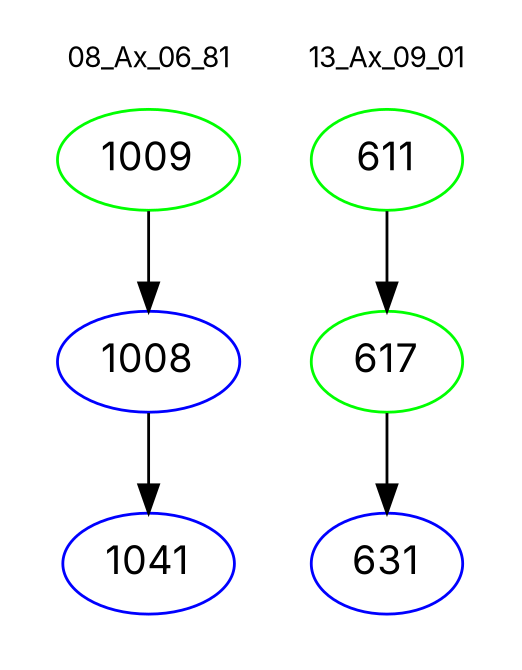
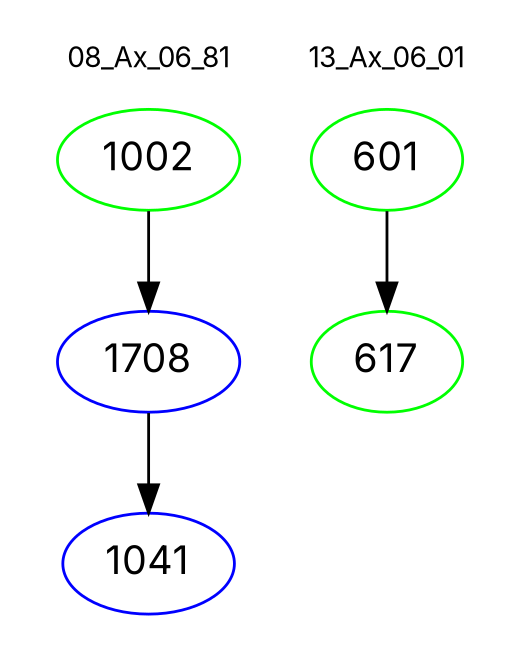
cluster "13_Ax_09_01": label "13_Ax_09_01" -> "13_Ax_06_01"
node "1009": label "1009" -> "1002"
node "611": label "611" -> "601"
node "1008": label "1008" -> "1708"
node "631": removed
